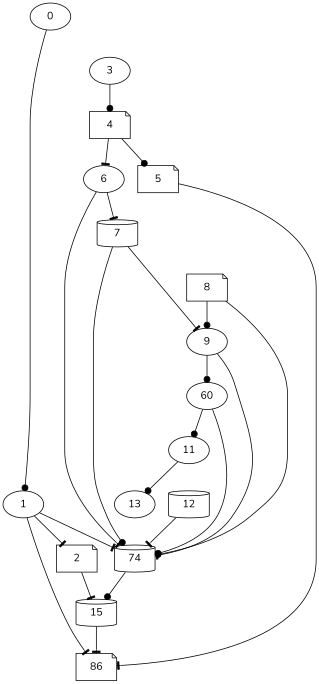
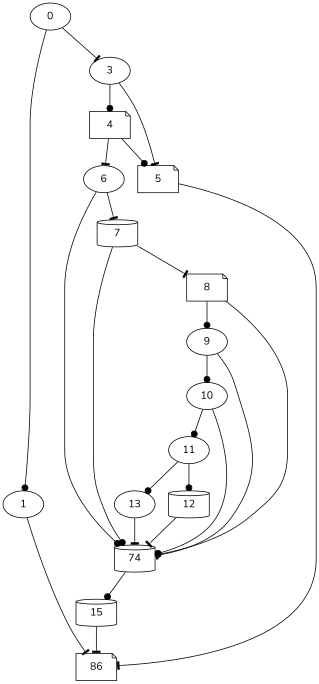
edge "0" -> "3": added
edge "3" -> "5": added
edge "7" -> "9": now "7" -> "8"
edge "6" -> "74": arrowhead tee -> dot
node "60": label "60" -> "10"
edge "11" -> "12": added
edge "1" -> "74": now "13" -> "74"
node "2": removed
